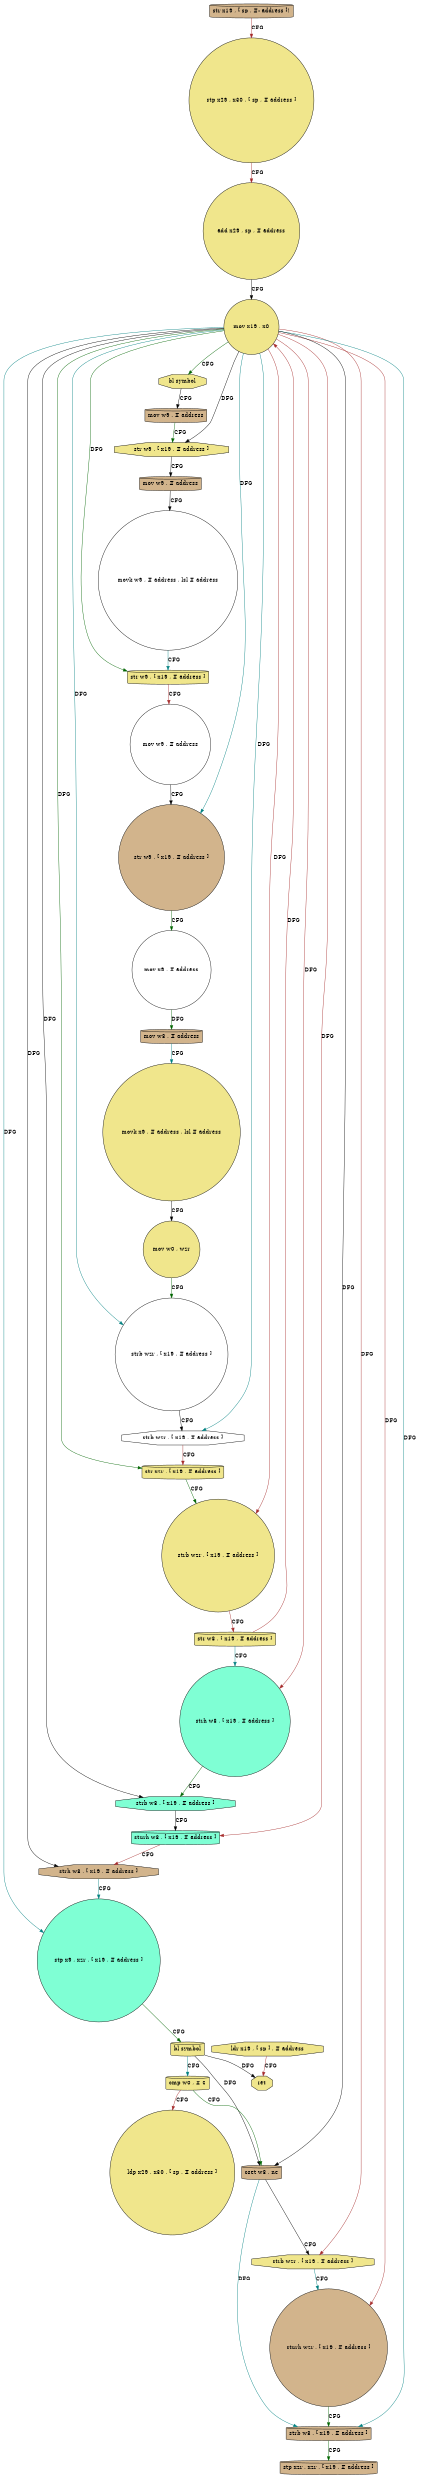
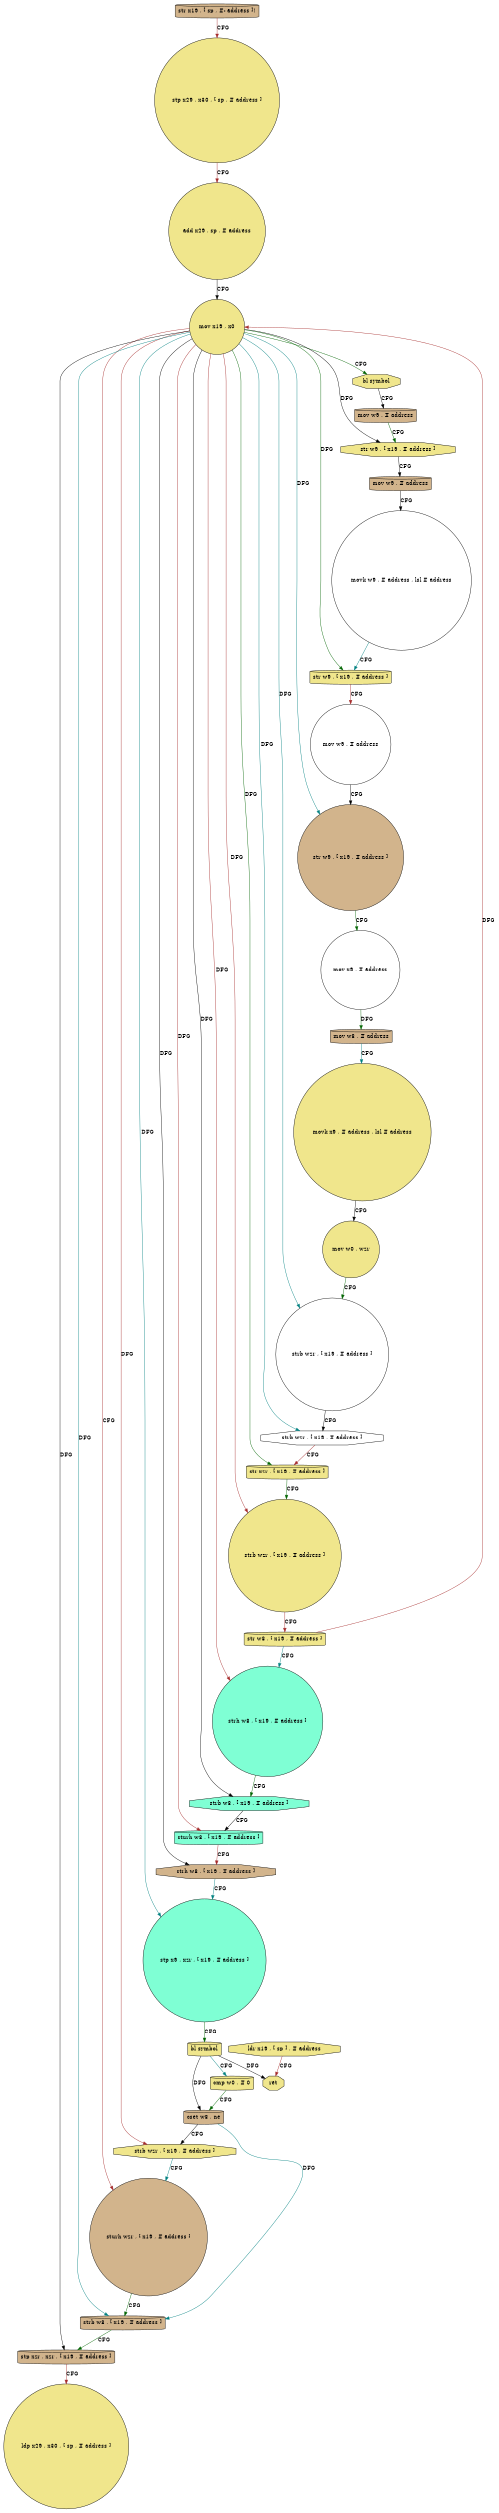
edge "mov x19 , x0" -> "cset w8 , ne": now "mov x19 , x0" -> "stp xzr , xzr , [ x19 , # address ]"
edge "mov x19 , x0" -> "sturh wzr , [ x19 , # address ]": label "DFG" -> "CFG"
edge "cmp w0 , # 0" -> "ldp x29 , x30 , [ sp , # address ]": now "stp xzr , xzr , [ x19 , # address ]" -> "ldp x29 , x30 , [ sp , # address ]"
